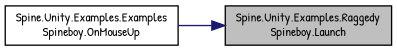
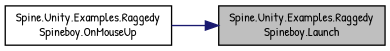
node "Spine.Unity.Examples.Examples Spineboy.OnMouseUp": label "Spine.Unity.Examples.Examples Spineboy.OnMouseUp" -> "Spine.Unity.Examples.Raggedy Spineboy.OnMouseUp"
